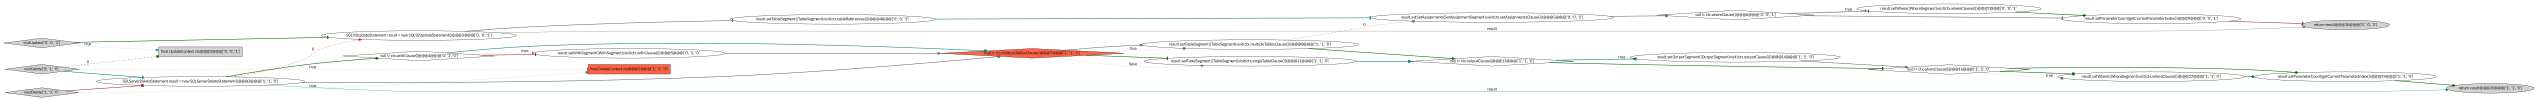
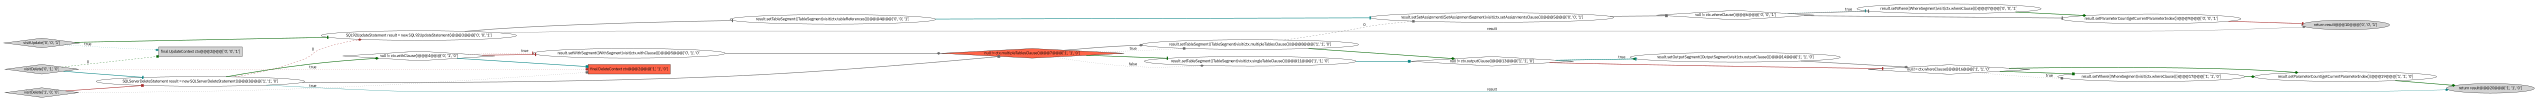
edge "null != ctx.withClause()@@@4@@@['0', '1', '0']" -> "null != ctx.multipleTablesClause()@@@7@@@['1', '1', '0']": now "null != ctx.withClause()@@@4@@@['0', '1', '0']" -> "final DeleteContext ctx@@@2@@@['1', '1', '0']"
edge "null != ctx.outputClause()@@@13@@@['1', '1', '0']" -> "null != ctx.whereClause()@@@16@@@['1', '1', '0']": color darkgreen -> brown
edge "visitDelete['0', '1', '0']" -> "final DeleteContext ctx@@@2@@@['1', '1', '0']": arrowhead tee -> box
